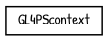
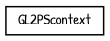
node "GL4PScontext": label "GL4PScontext" -> "GL2PScontext"
